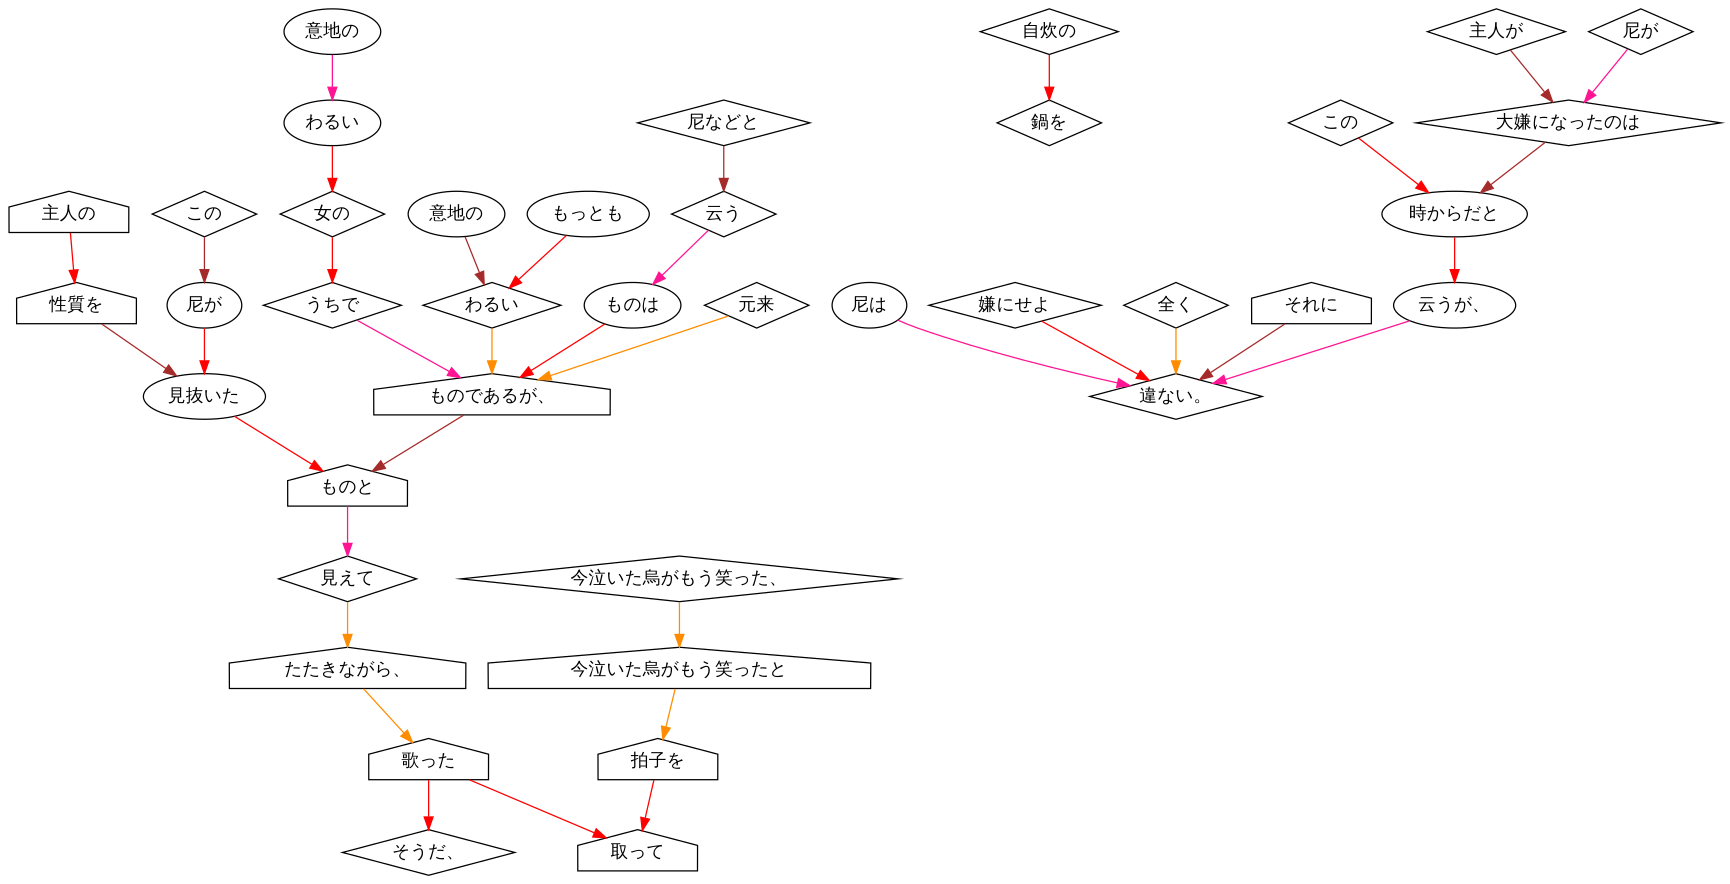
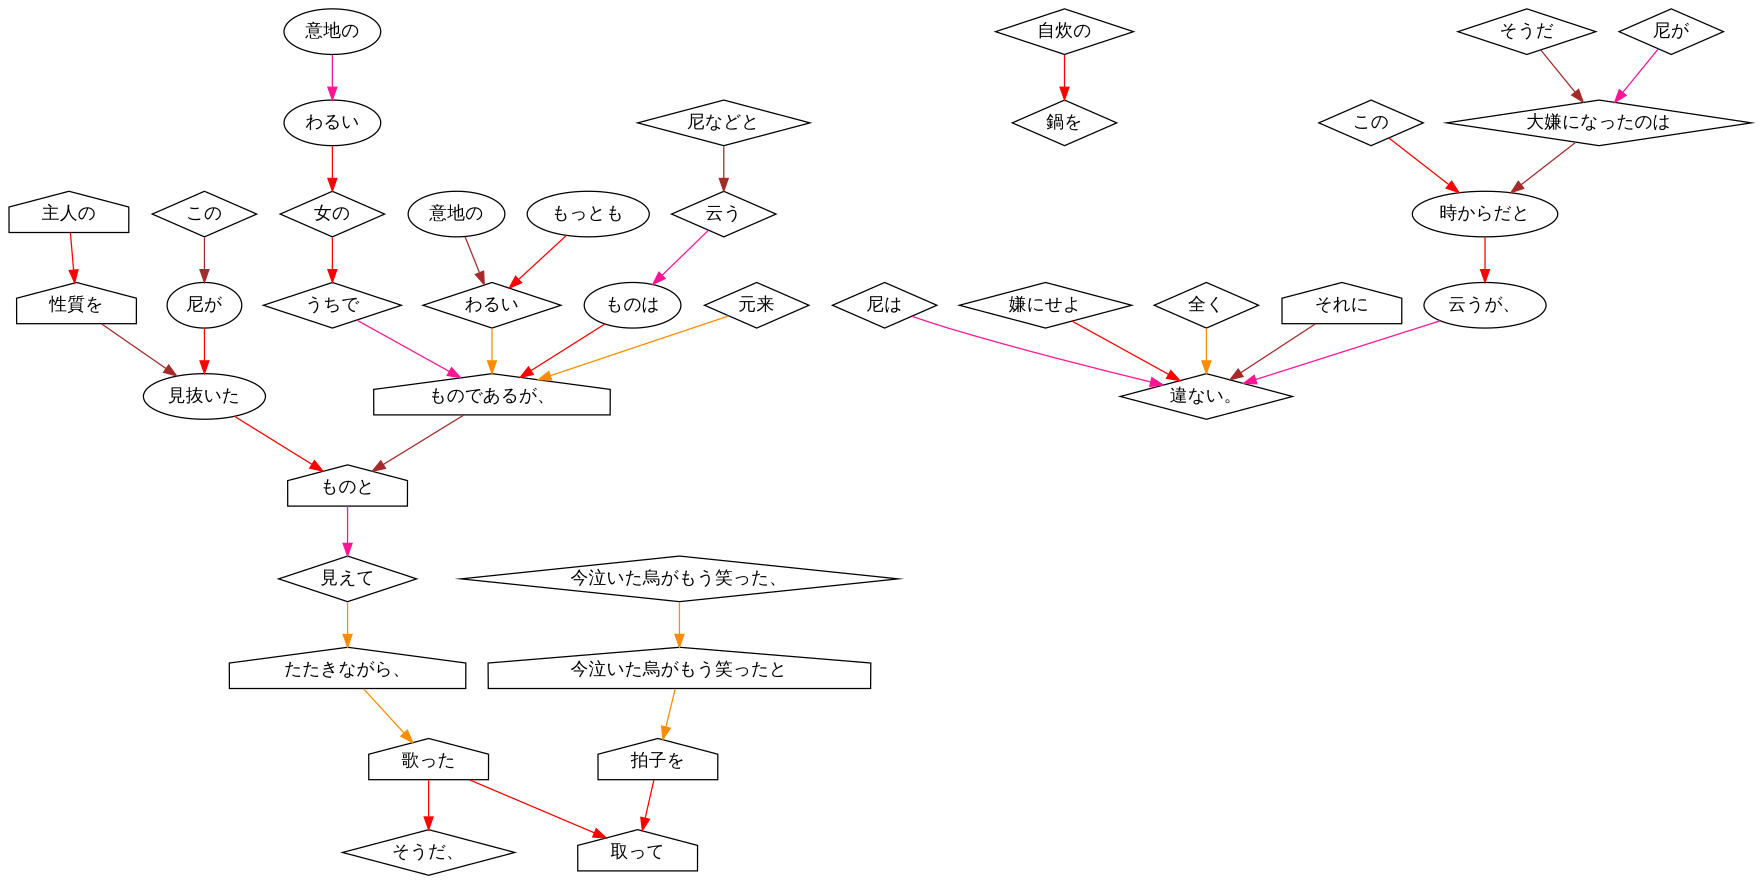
node "主人が": label "主人が" -> "そうだ"
node "尼は": shape ellipse -> diamond
